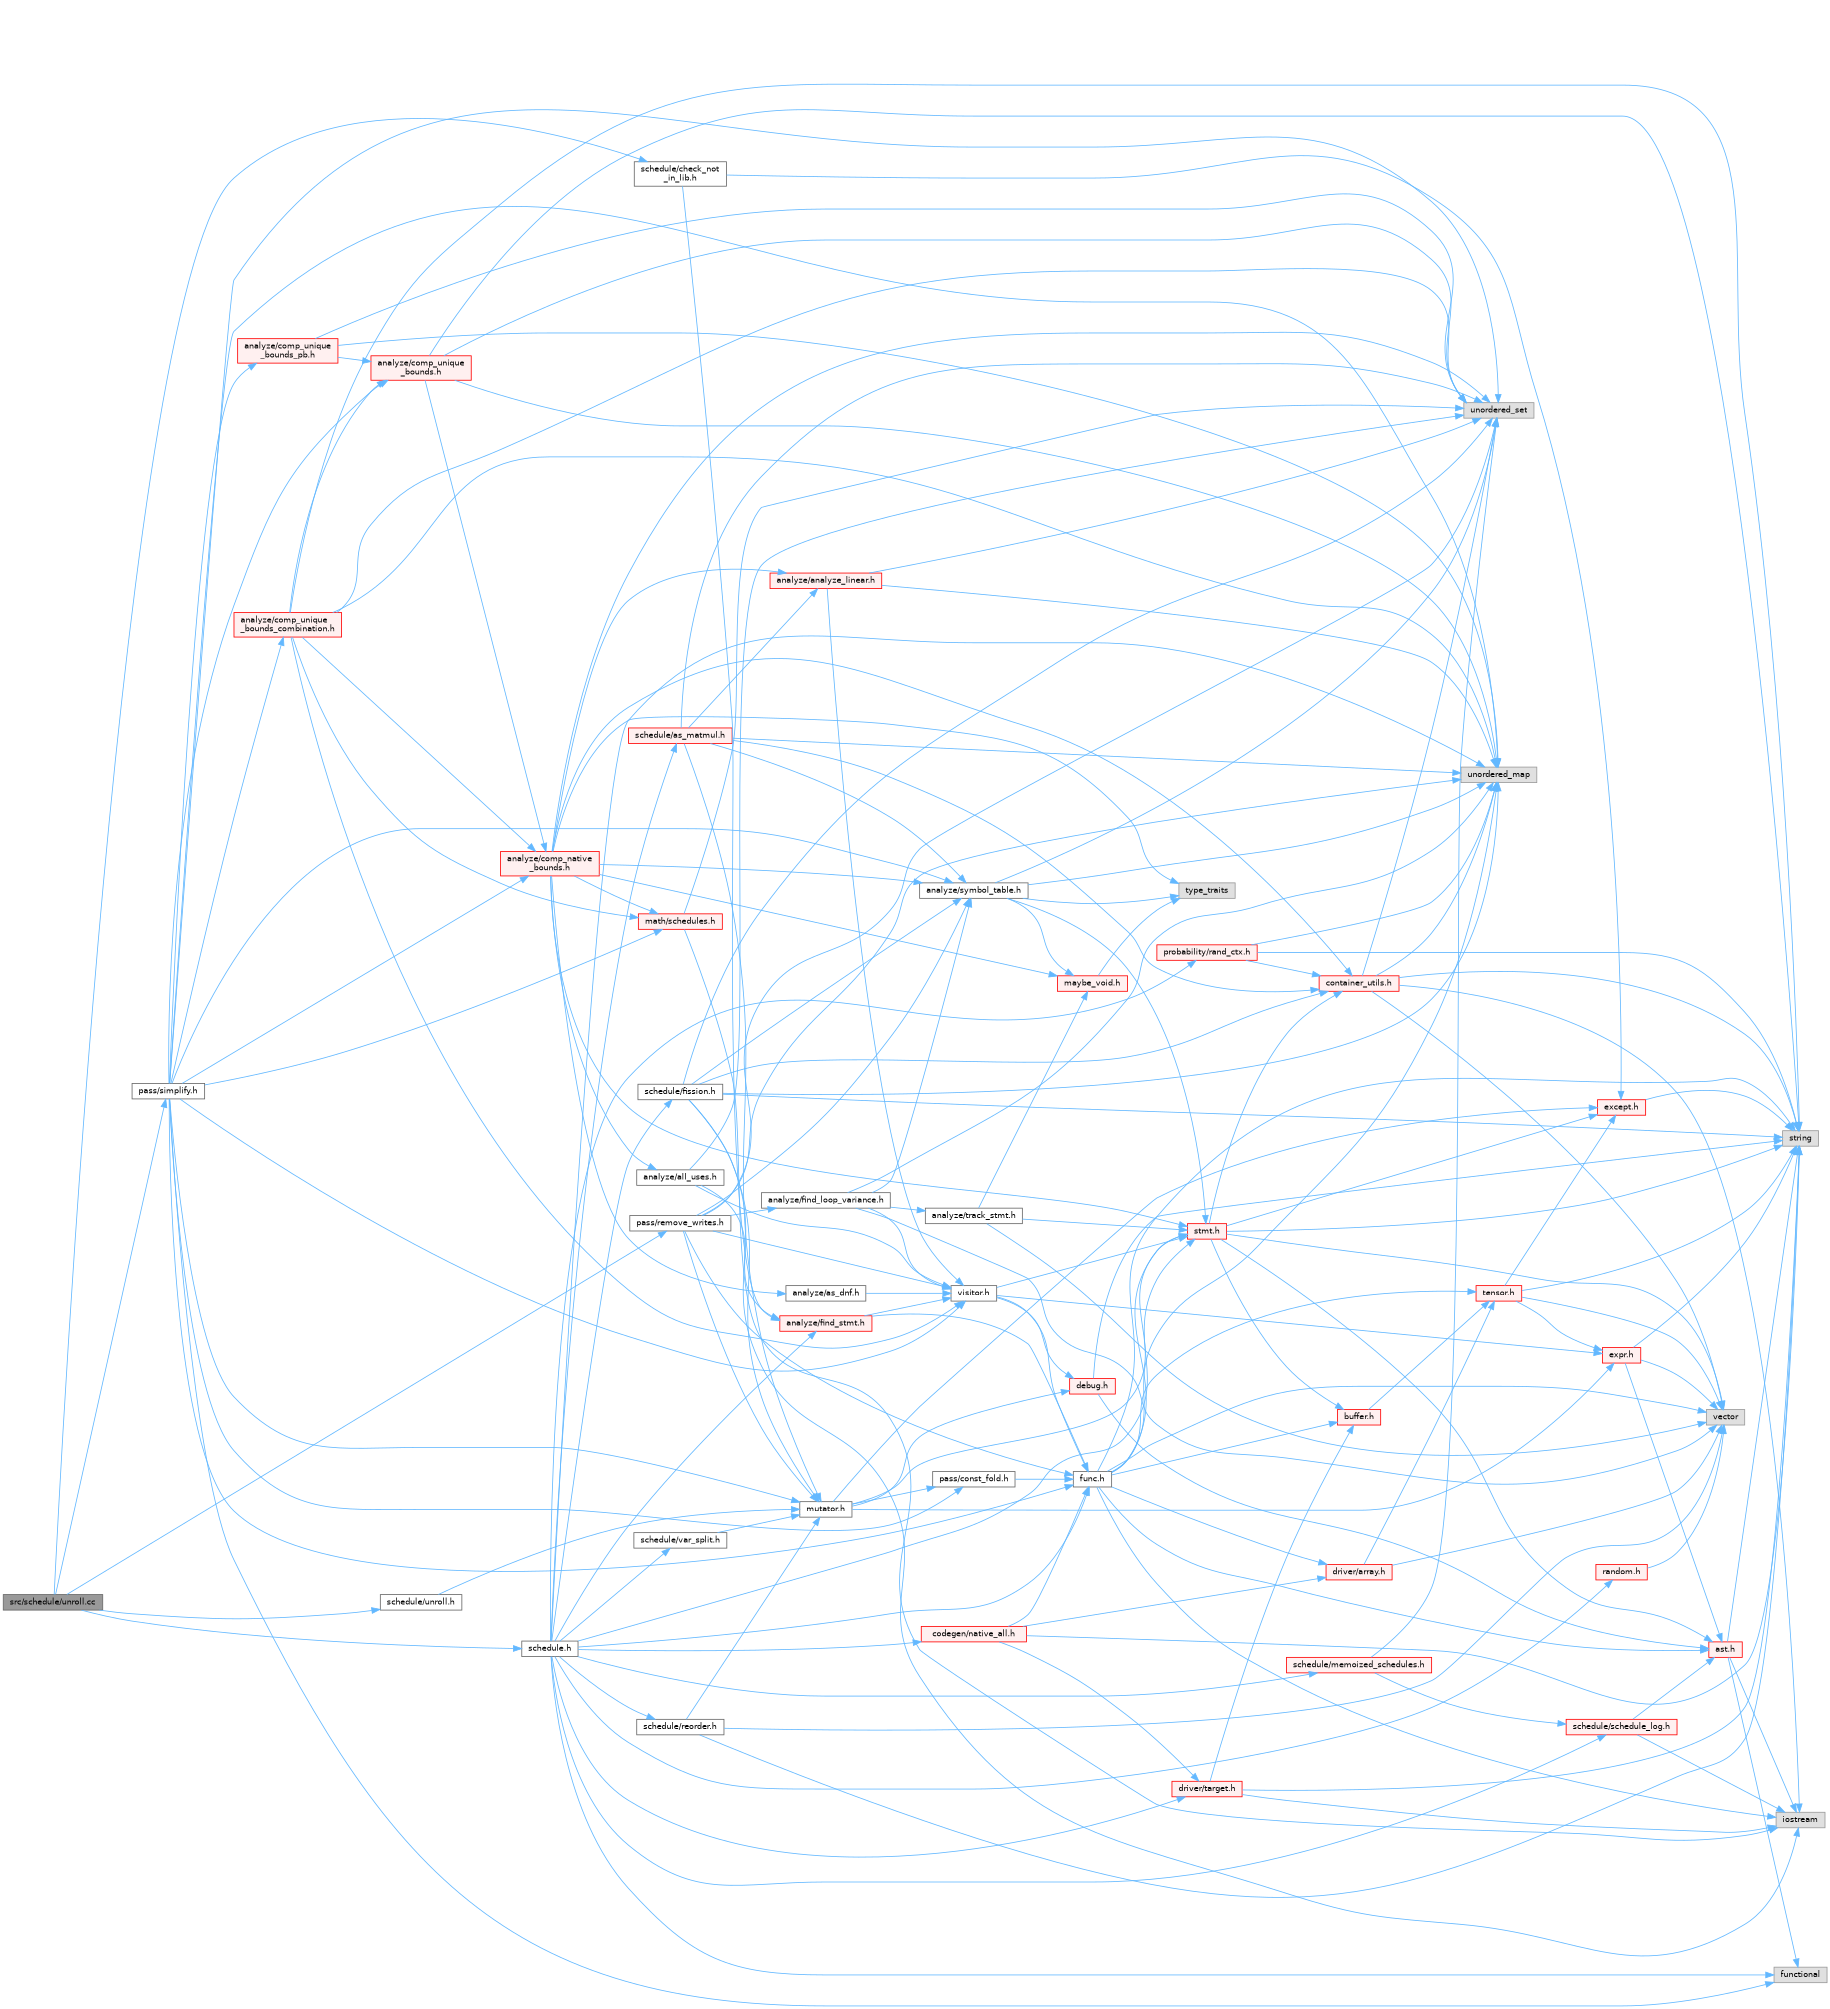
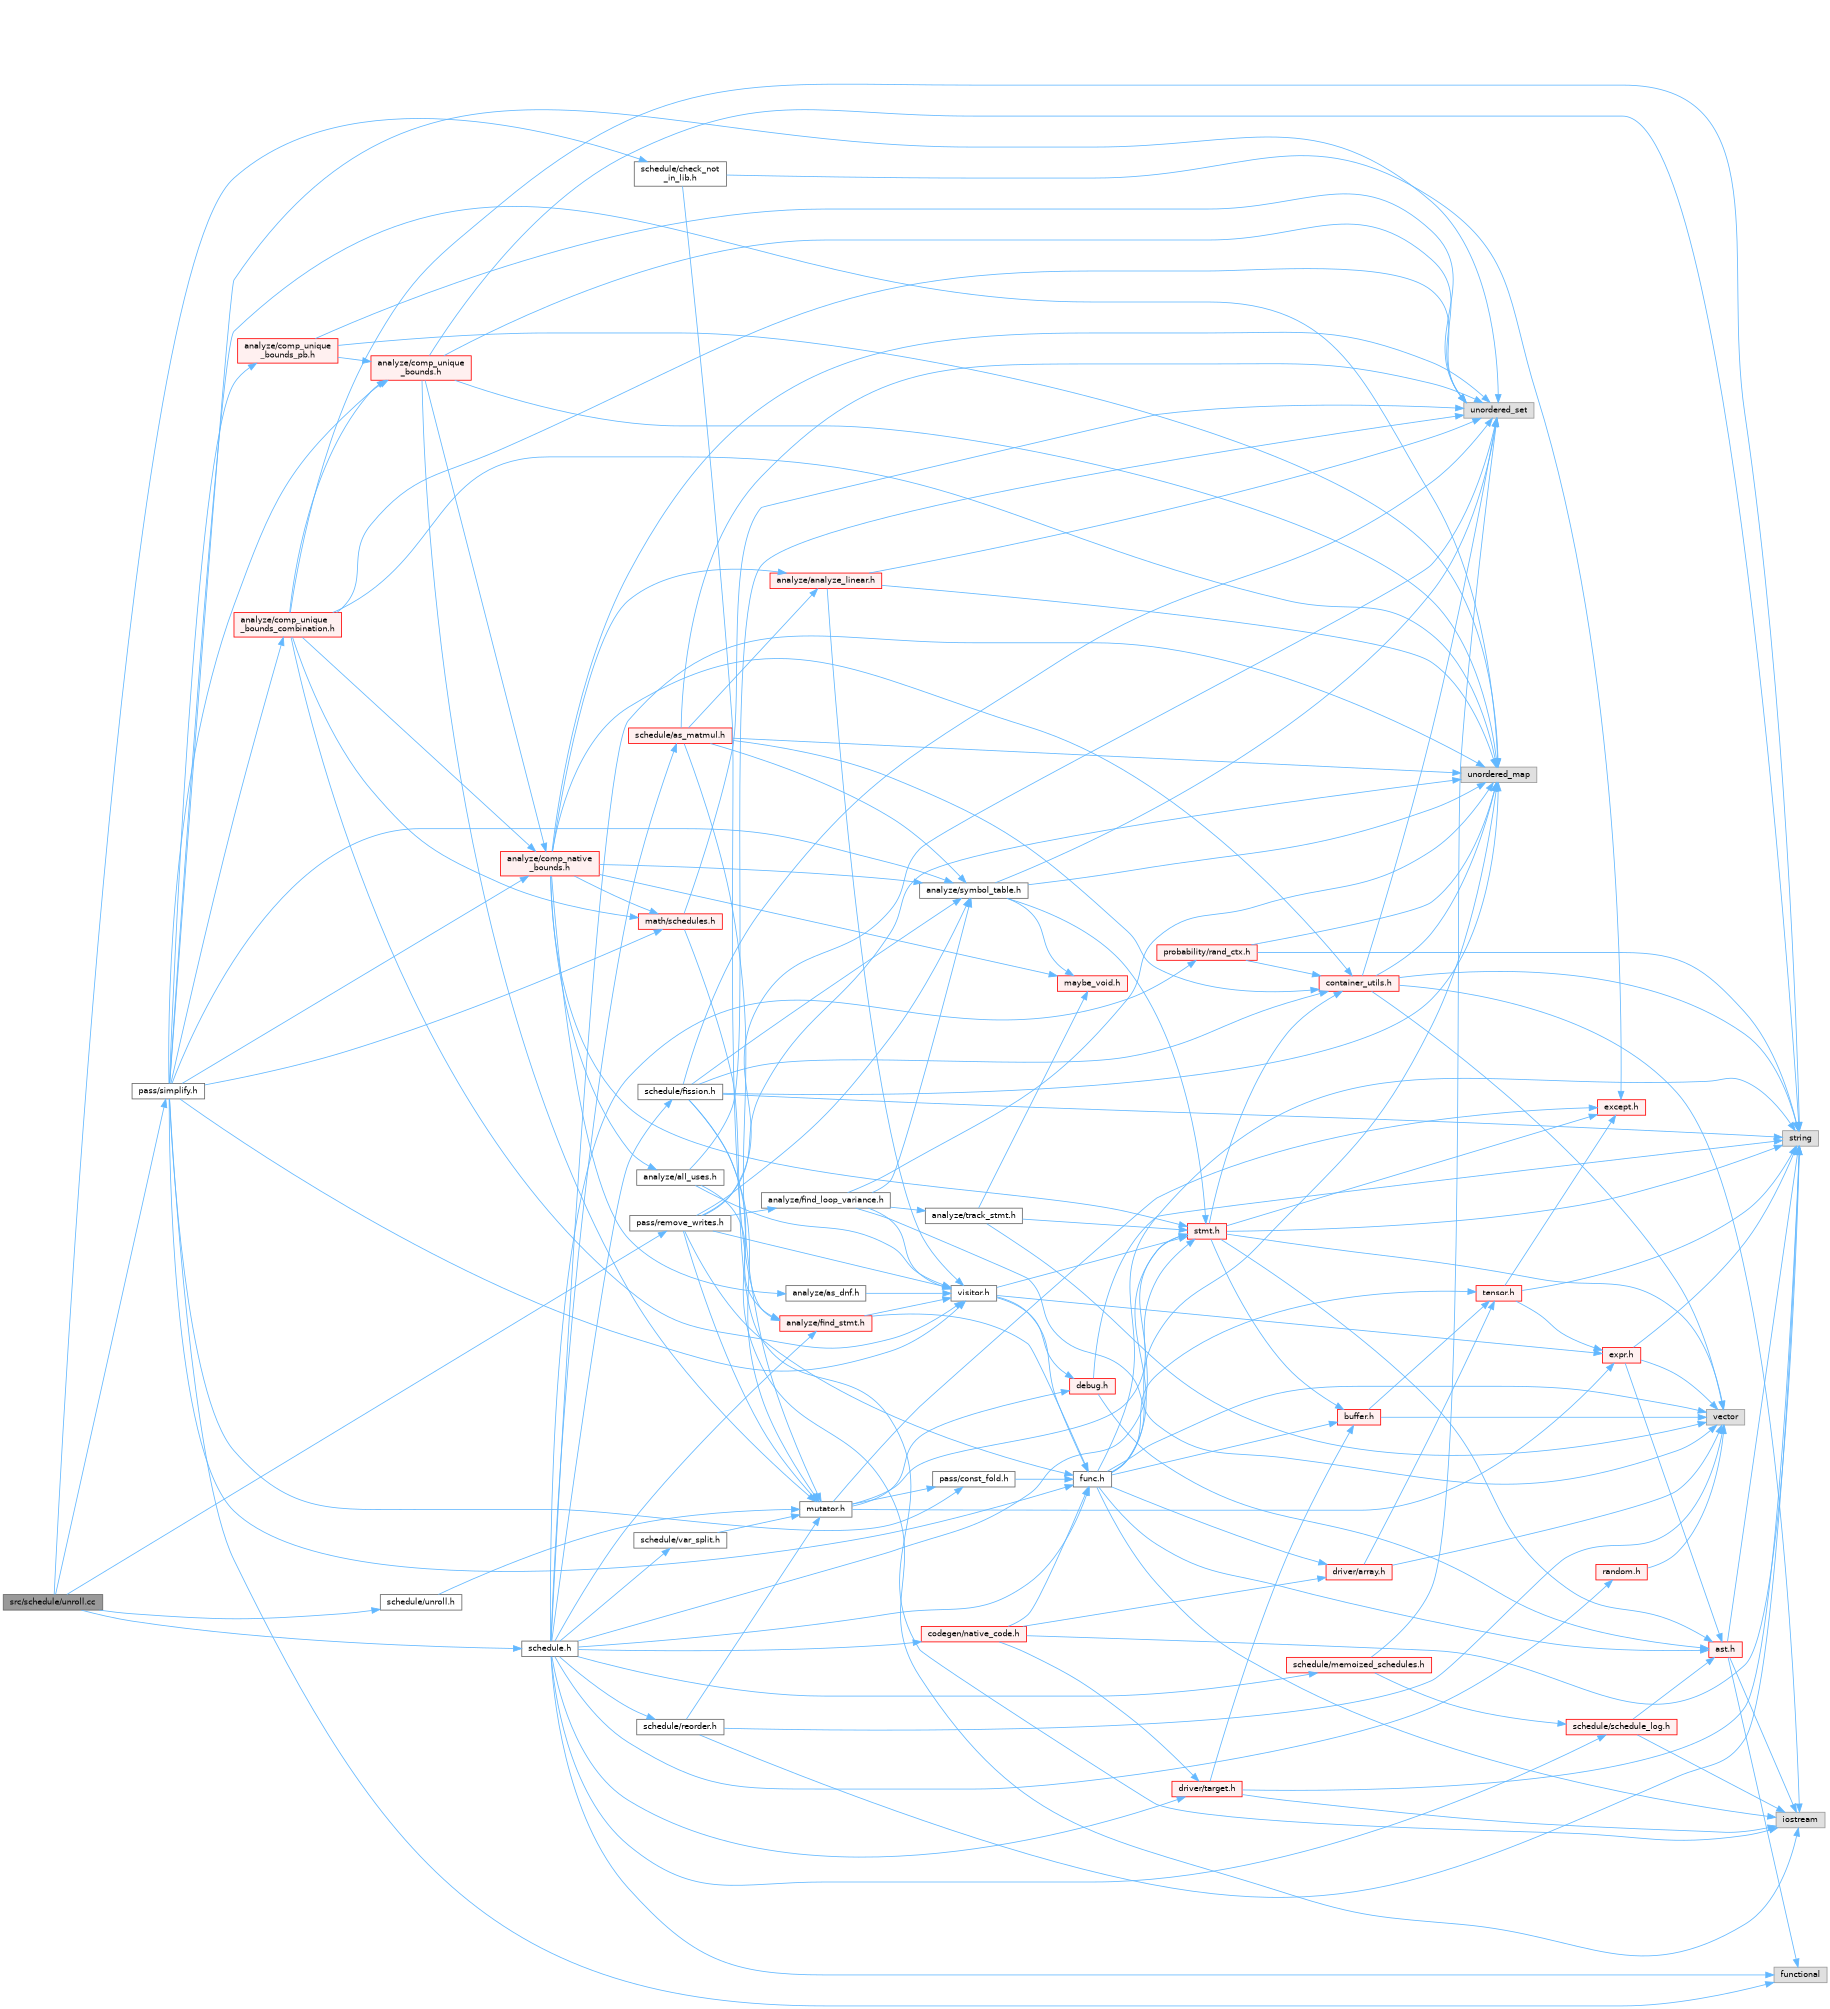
node "type_traits": removed
edge "except.h" -> "string": removed
edge "tensor.h" -> "vector": now "buffer.h" -> "vector"
edge "pass/simplify.h" -> "mutator.h": now "analyze/comp_unique _bounds.h" -> "mutator.h"
node "codegen/native_all.h": label "codegen/native_all.h" -> "codegen/native_code.h"
